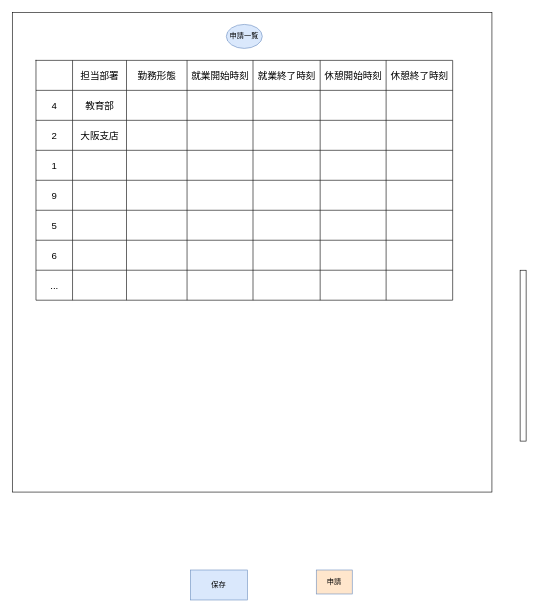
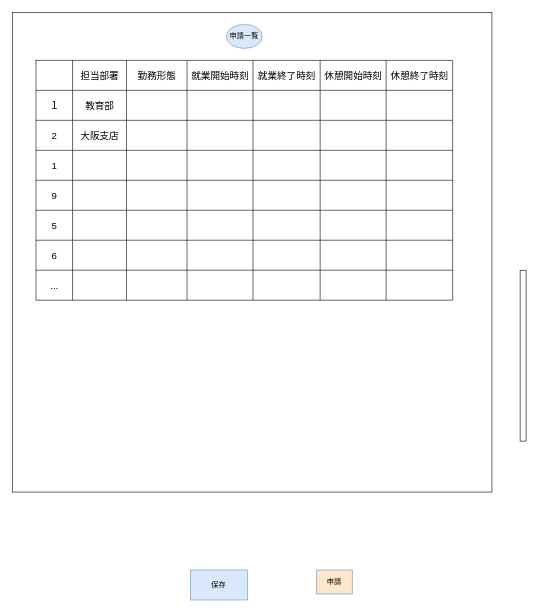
node "4": label "4" -> "１"
